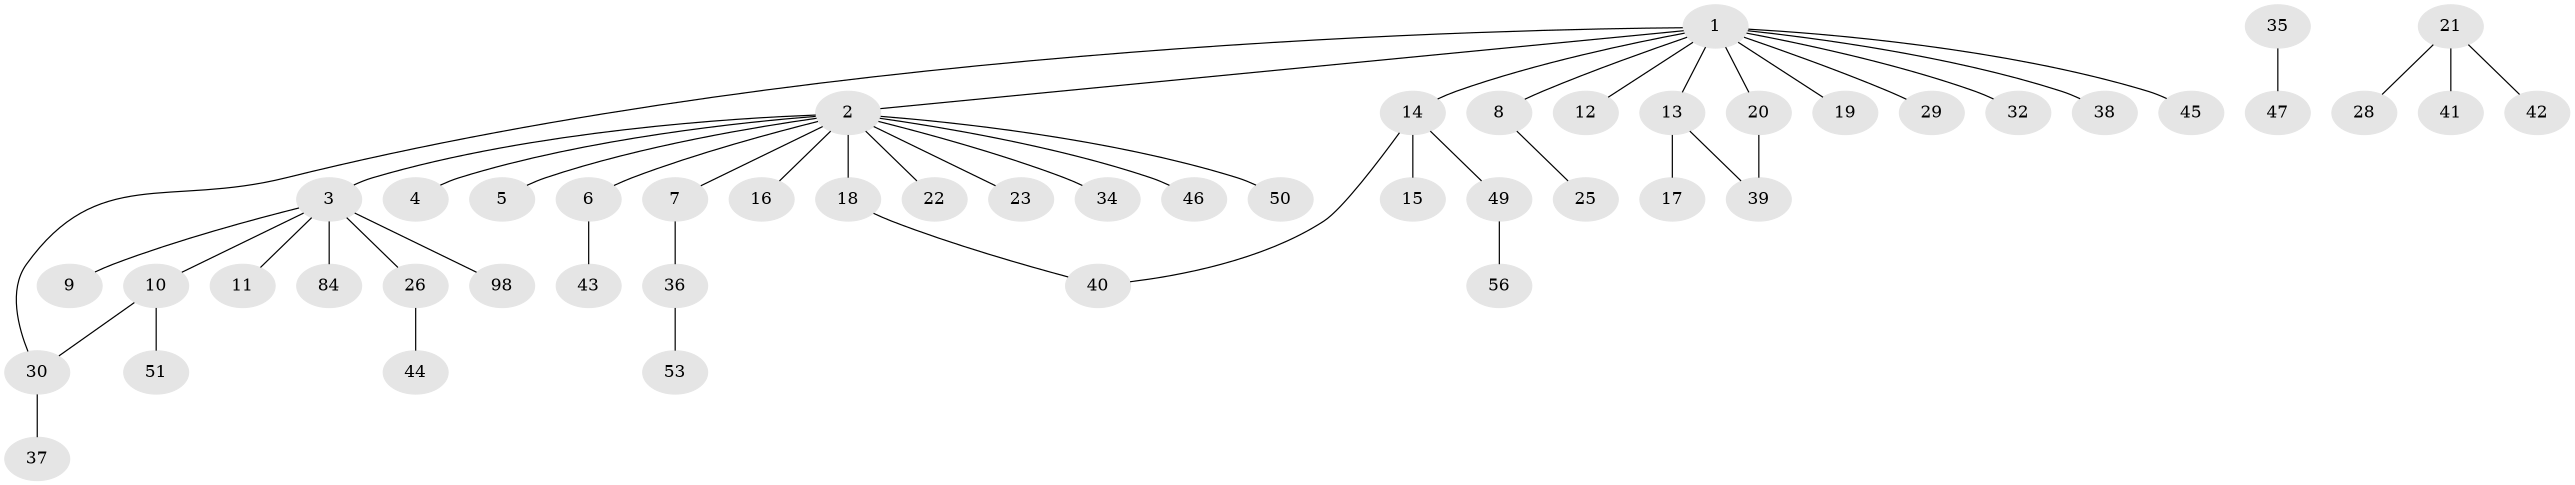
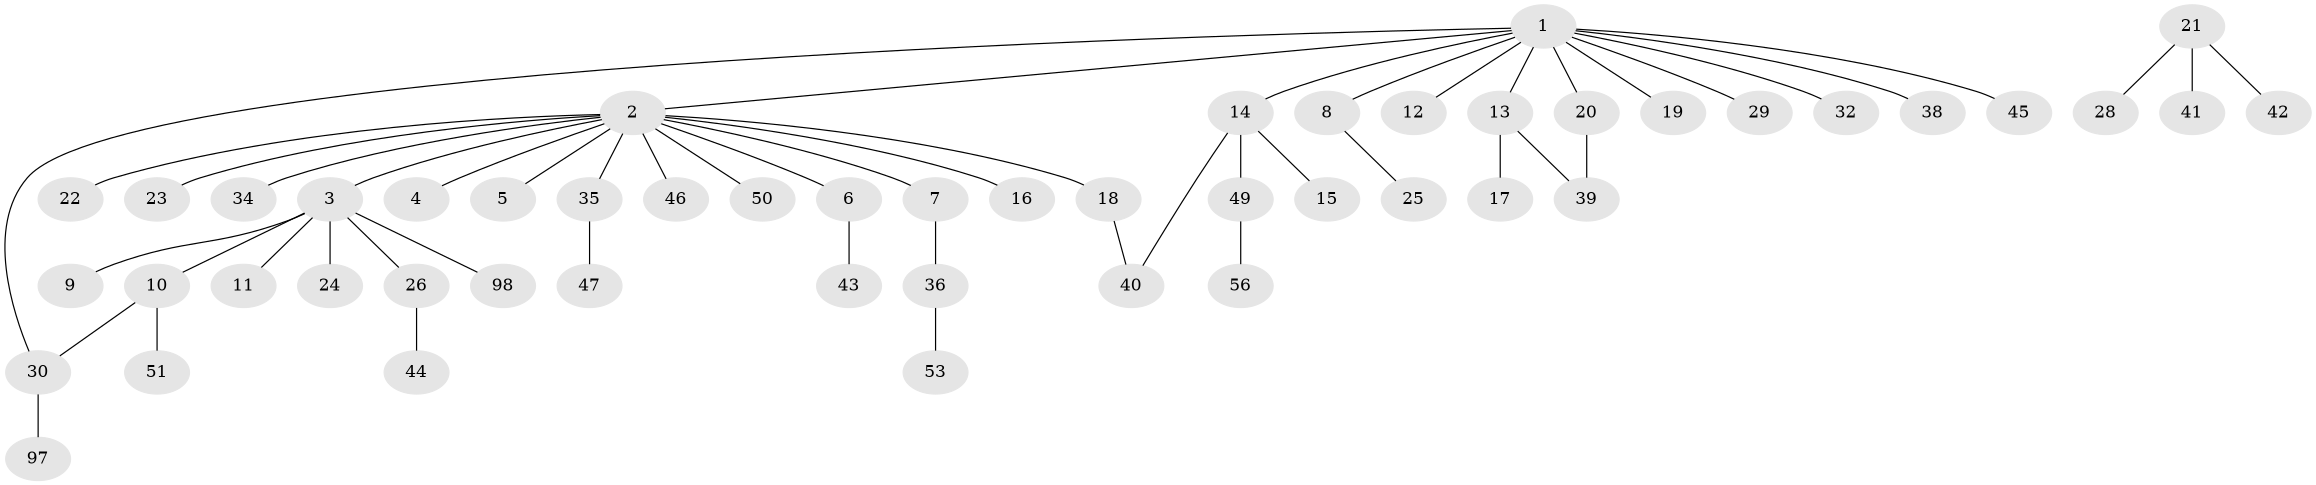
edge "2" -- "35": added
node "84": label "84" -> "24"
node "37": label "37" -> "97"
